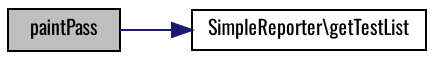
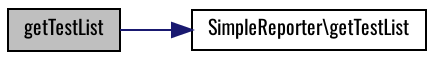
node "paintPass": label "paintPass" -> "getTestList"
